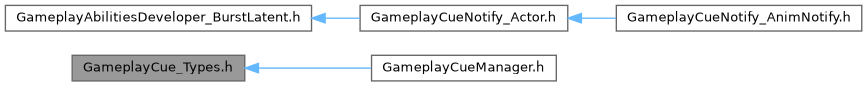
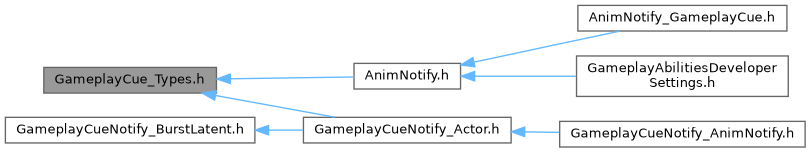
node "GameplayAbilitiesDeveloper_BurstLatent.h": label "GameplayAbilitiesDeveloper_BurstLatent.h" -> "GameplayCueNotify_BurstLatent.h"
node "AnimNotify_GameplayCue.h": added
node "GameplayCueManager.h": label "GameplayCueManager.h" -> "AnimNotify.h"
node "GameplayAbilitiesDeveloper Settings.h": added
edge "GameplayCueNotify_Actor.h" -> "GameplayCue_Types.h": added
